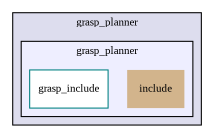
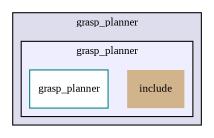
node "grasp_include": label "grasp_include" -> "grasp_planner"
